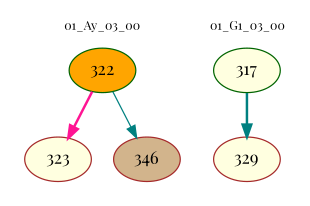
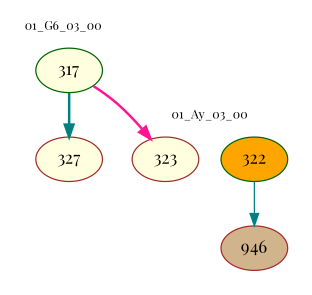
cluster "01_G1_03_00": label "01_G1_03_00" -> "01_G6_03_00"
edge "322" -> "323": now "317" -> "323"
node "346": label "346" -> "946"
node "329": label "329" -> "327"
